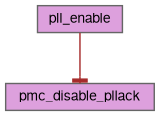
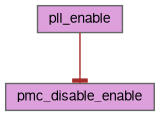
node "pmc_disable_pllack": label "pmc_disable_pllack" -> "pmc_disable_enable"
